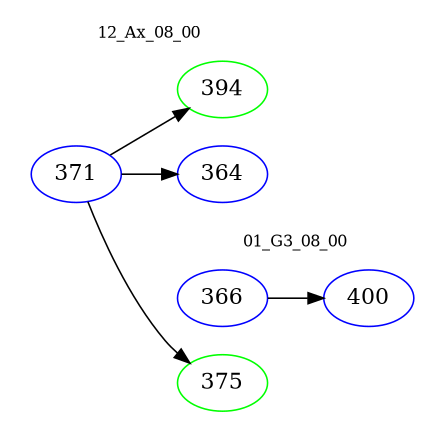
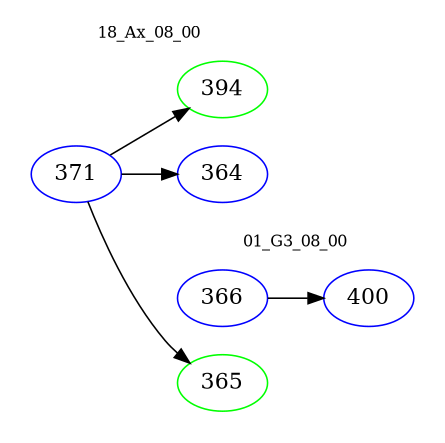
cluster "12_Ax_08_00": label "12_Ax_08_00" -> "18_Ax_08_00"
node "375": label "375" -> "365"
